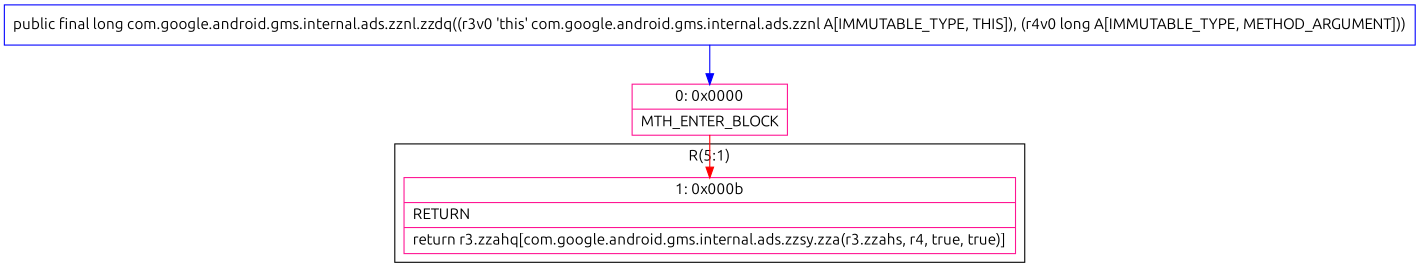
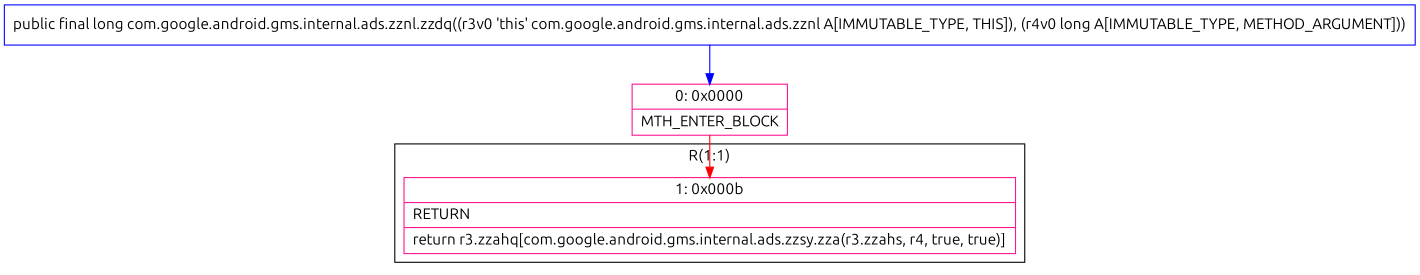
cluster "R(5:1)": label "R(5:1)" -> "R(1:1)"
